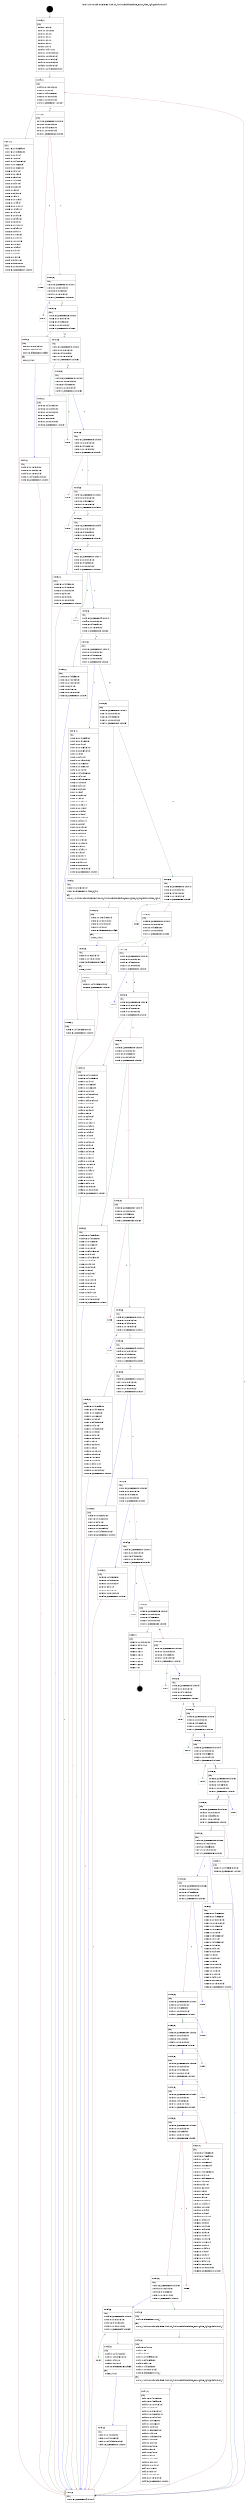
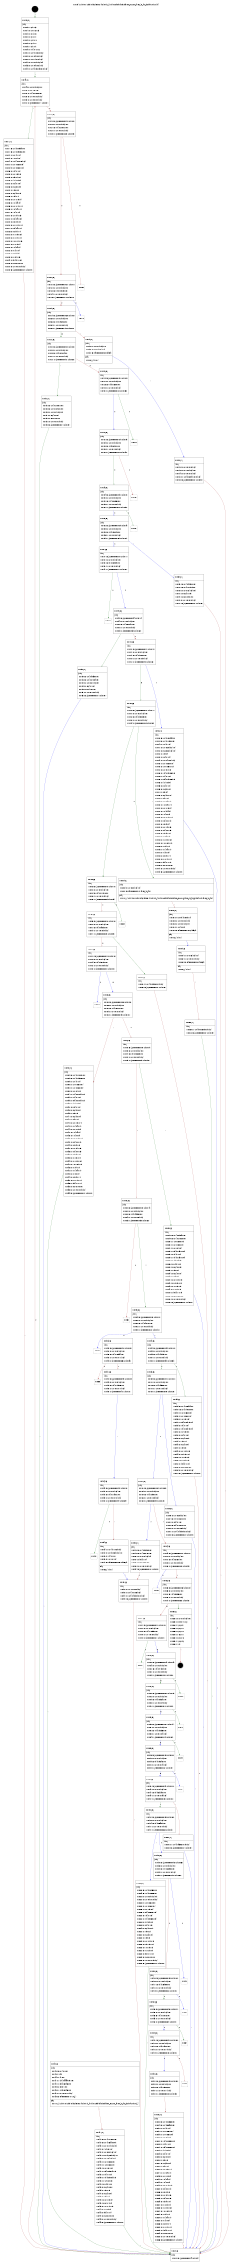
edge "0x401eb9 [27]" -> "0x402691 [5]": now "0x401eb9 [27]" -> "0x401da6 [23]"
edge "0x401b84 [25]" -> "0x401b9d [25]": removed, label "2"
node "0x401f64 [5]": removed
